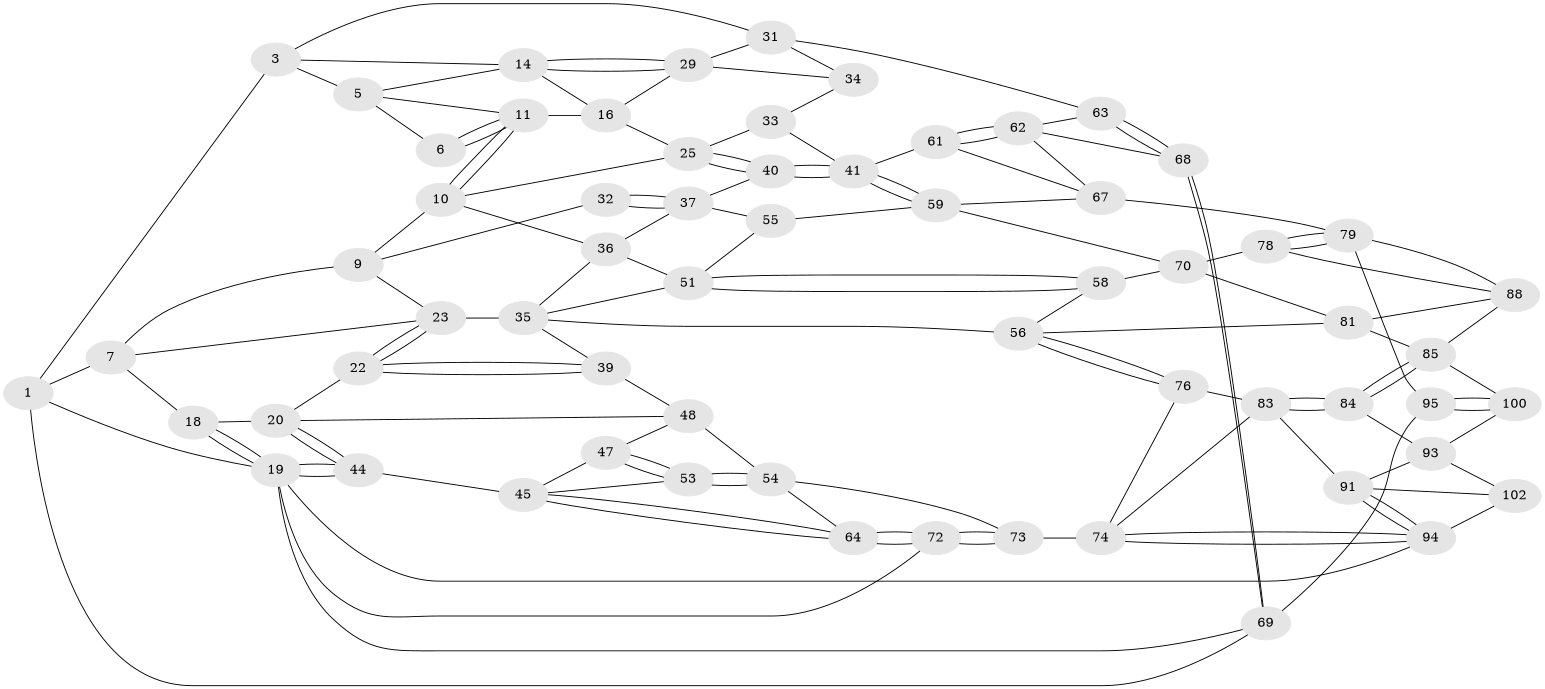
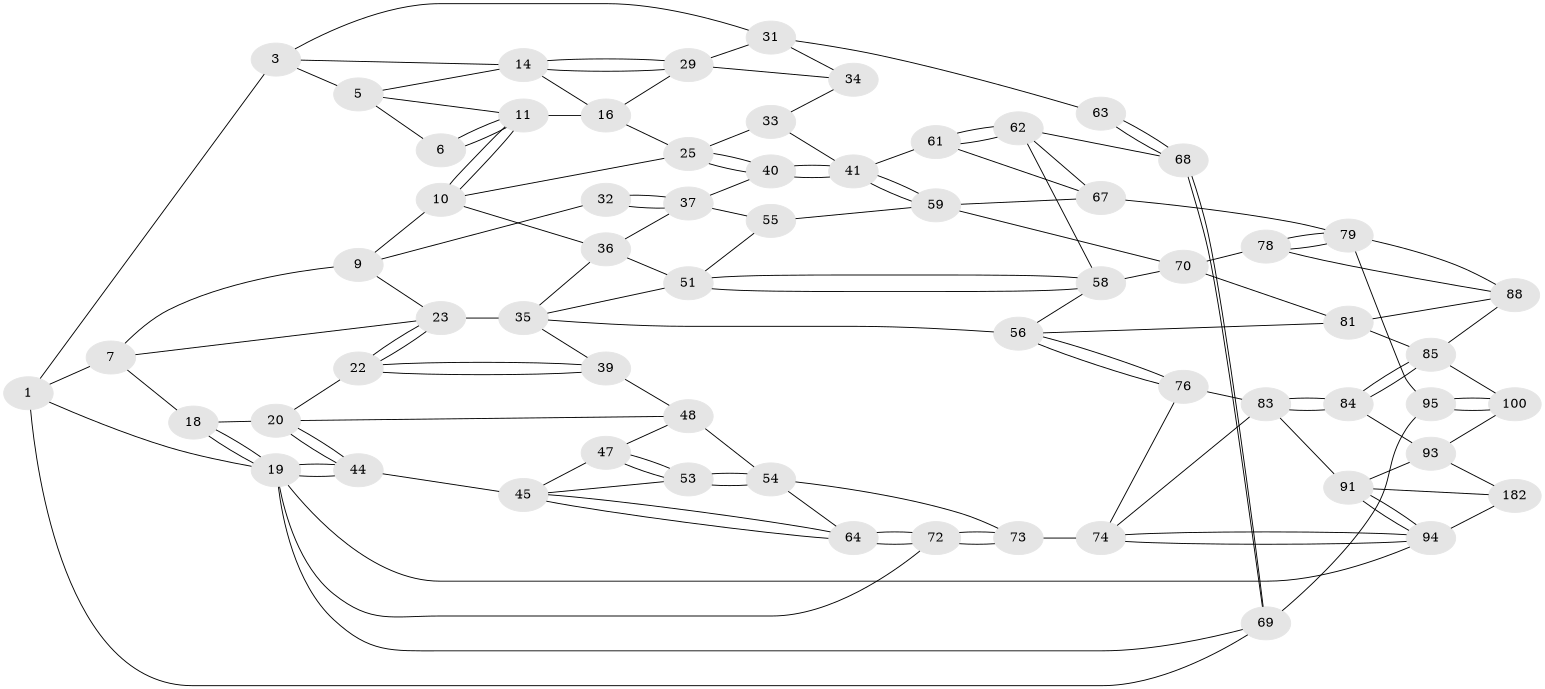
edge "63" -- "62": now "58" -- "62"
node "102": label "102" -> "182"
